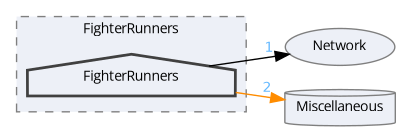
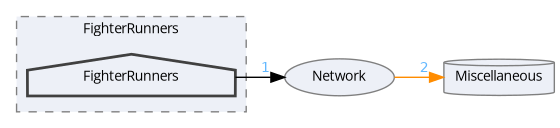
edge "FighterRunners" -> "Miscellaneous": now "Network" -> "Miscellaneous"
